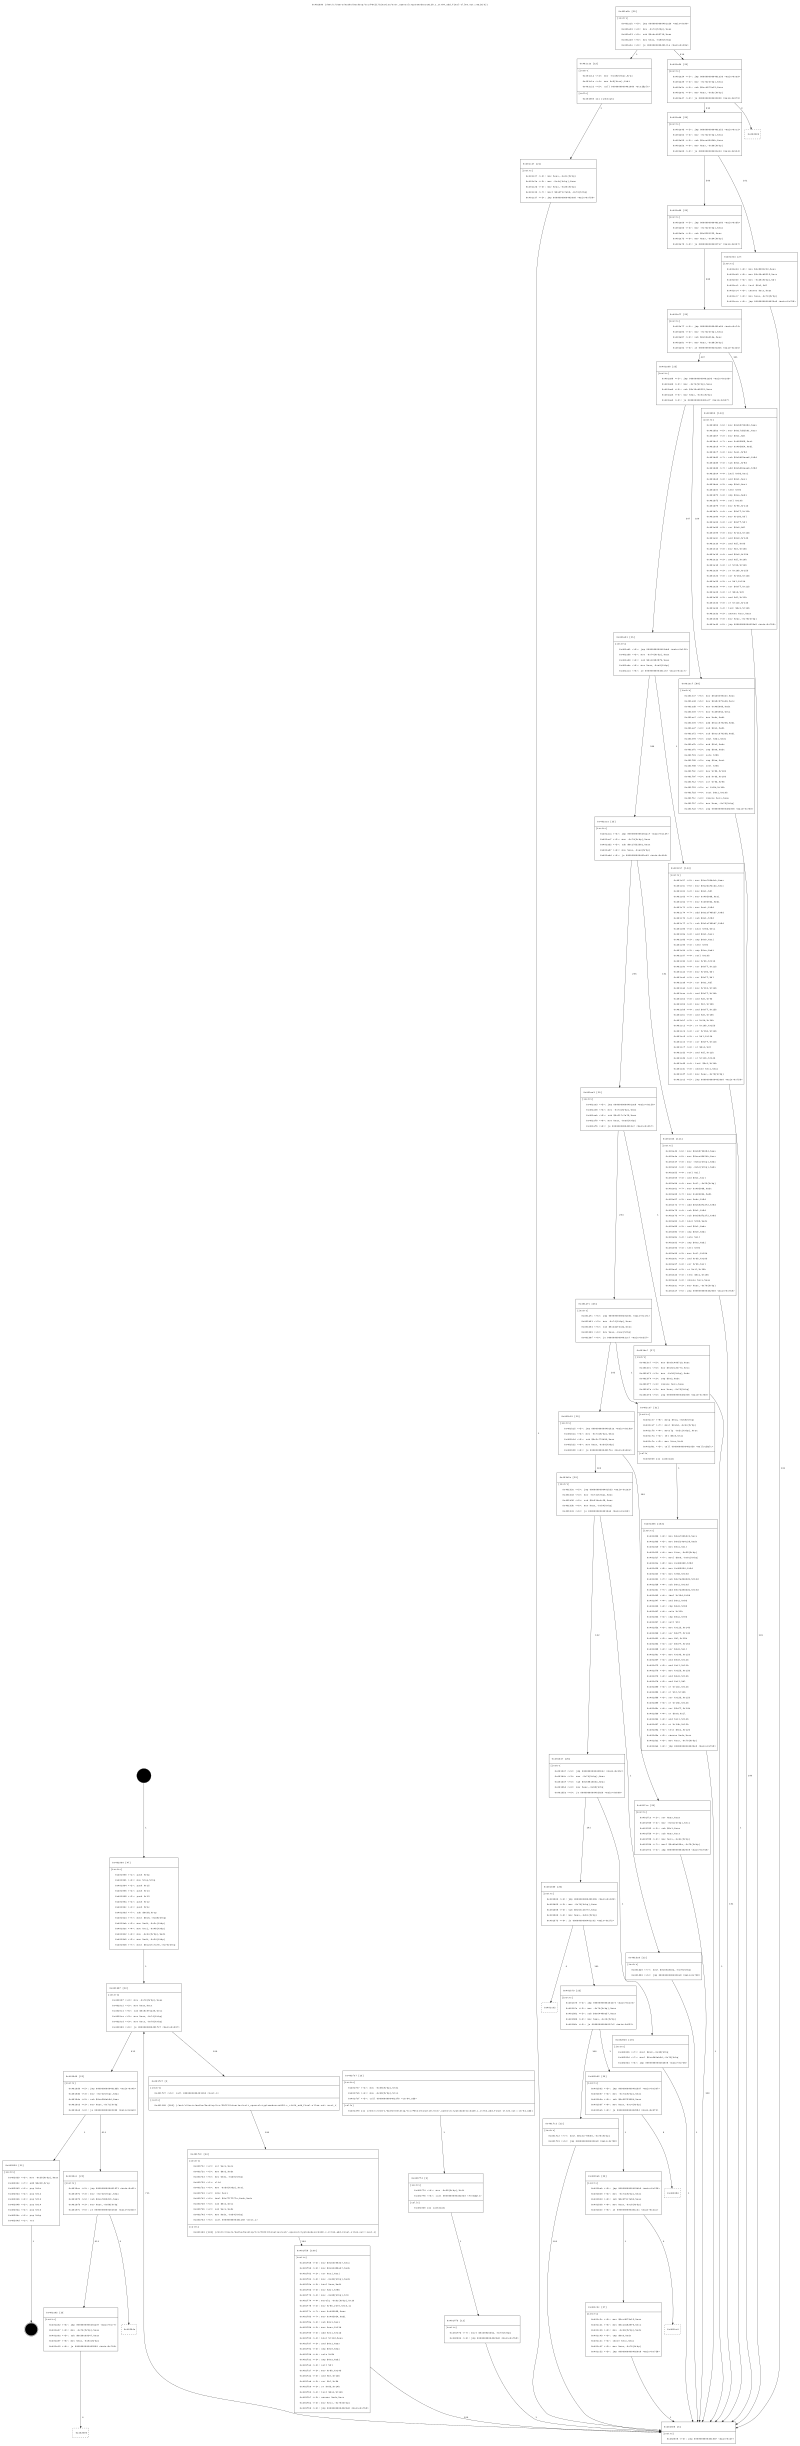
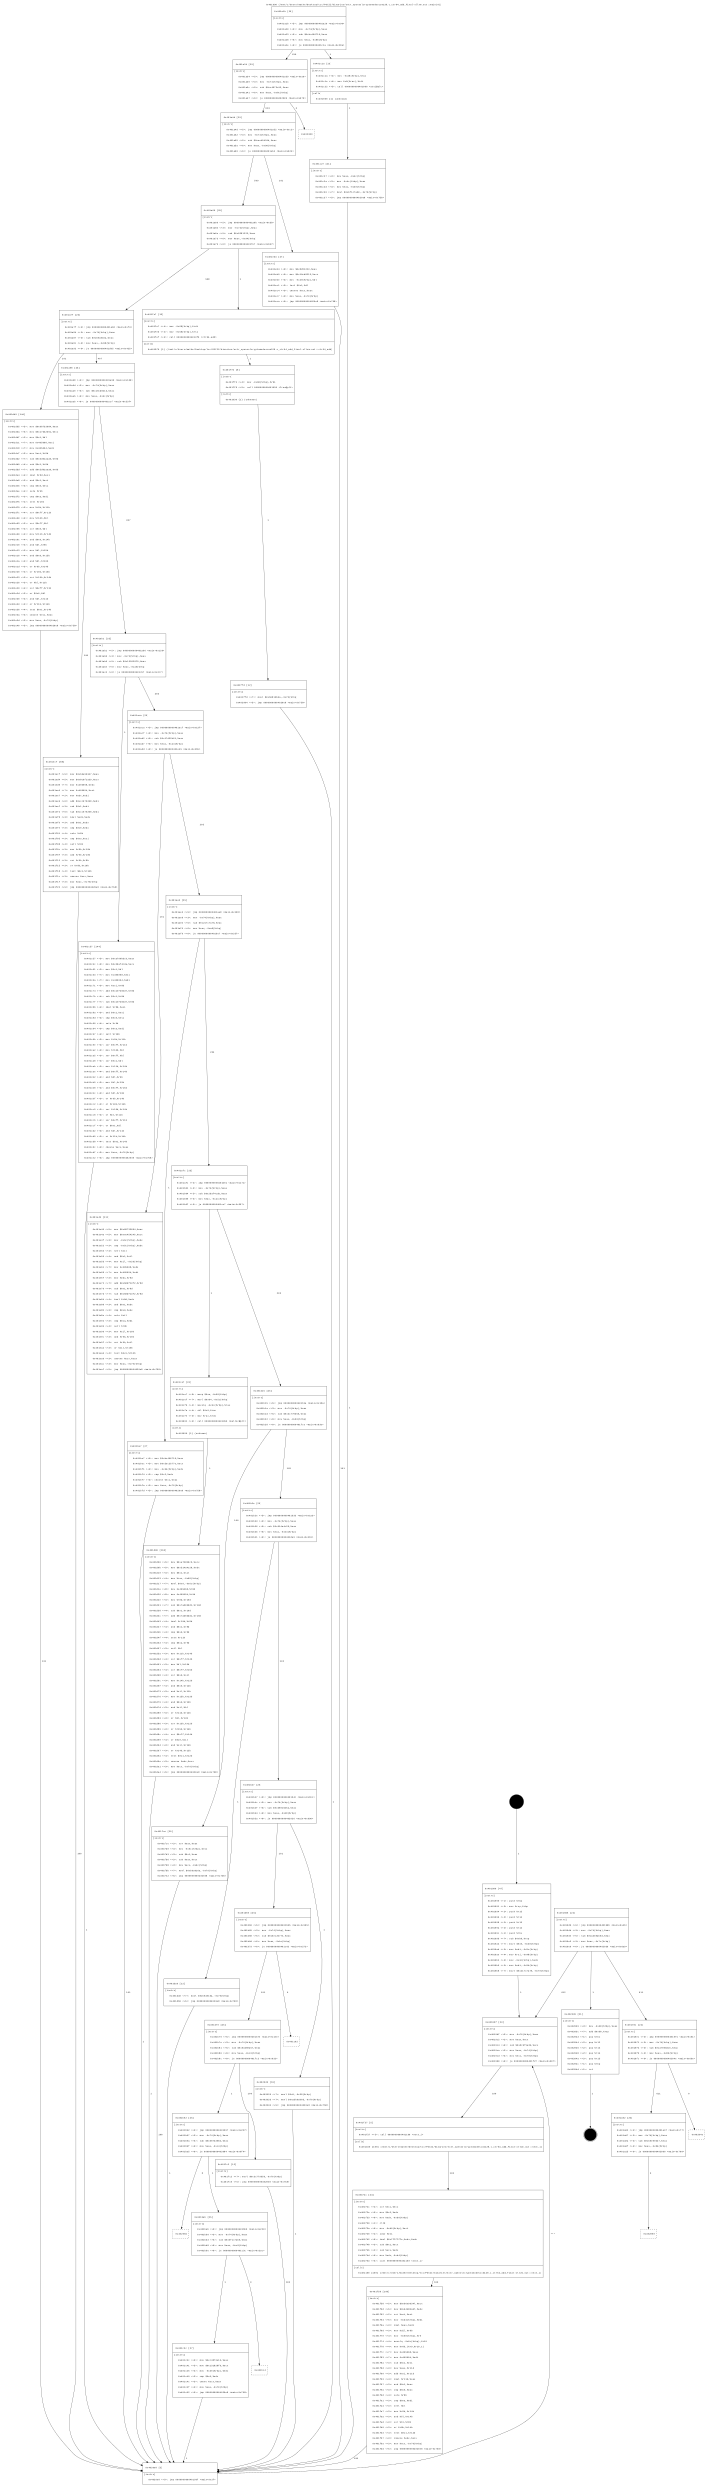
edge "0x401a66 [25]" -> "0x401fe7 [13]": added, label "1"
edge "0x4019bf [23]" -> "0x4019d6 [22]": reversed
